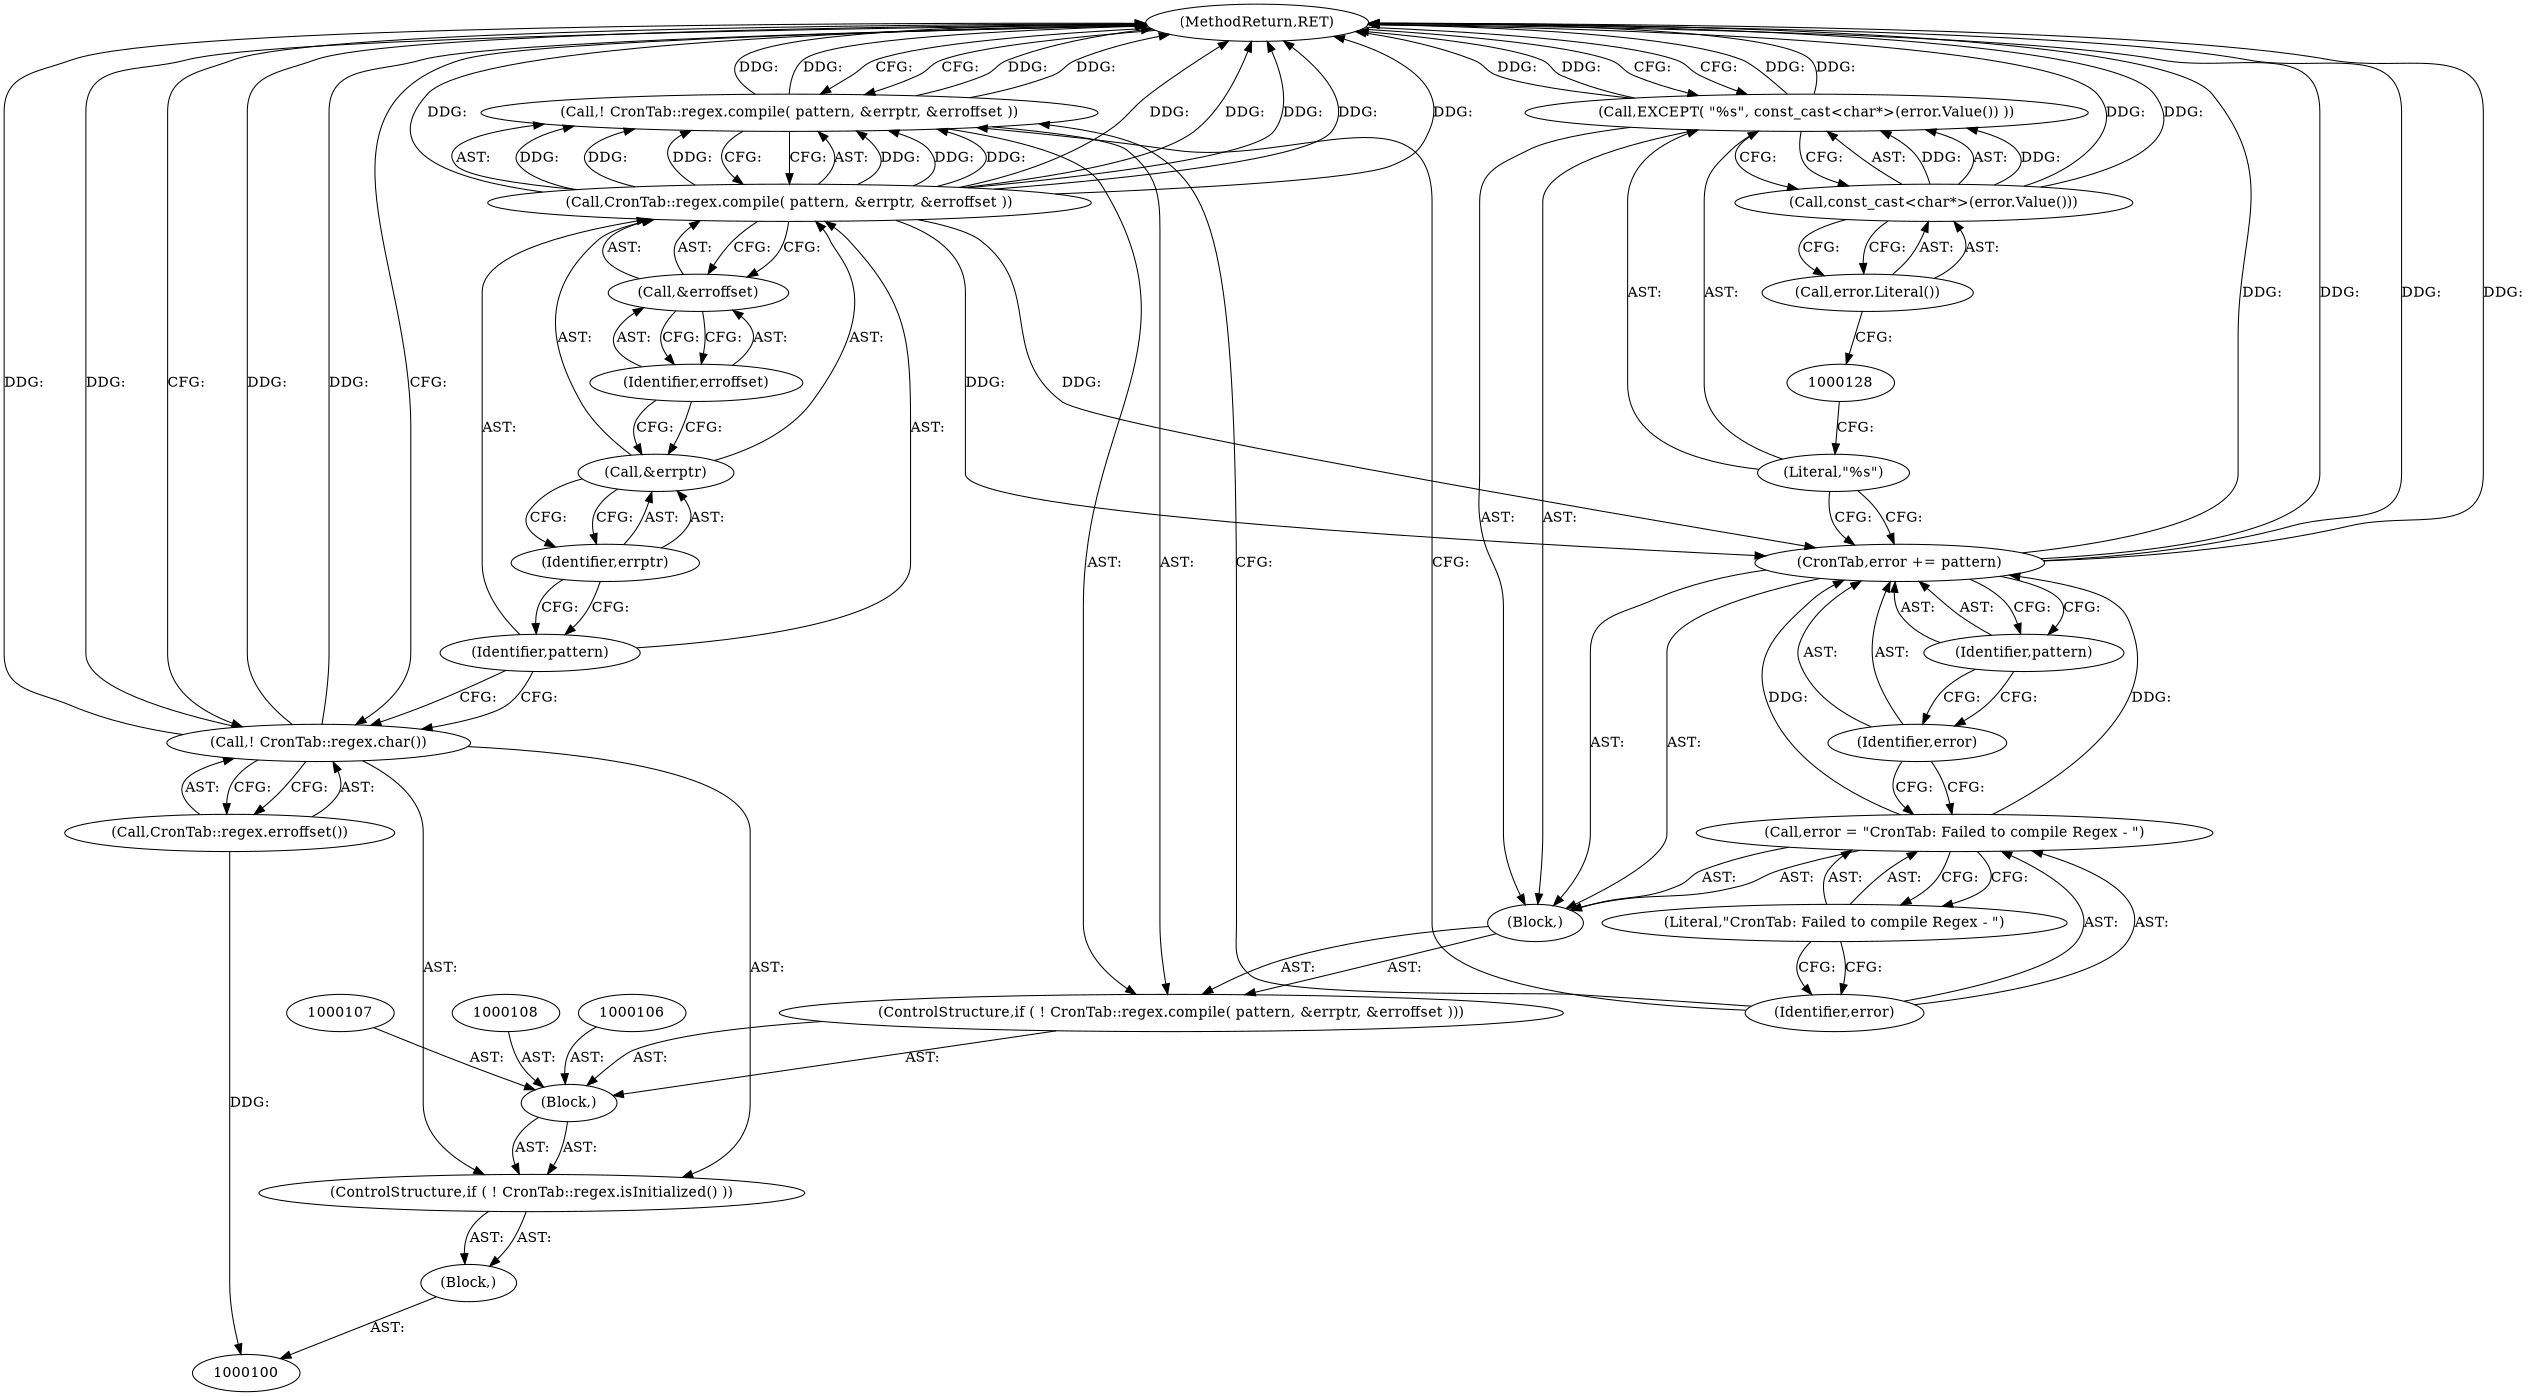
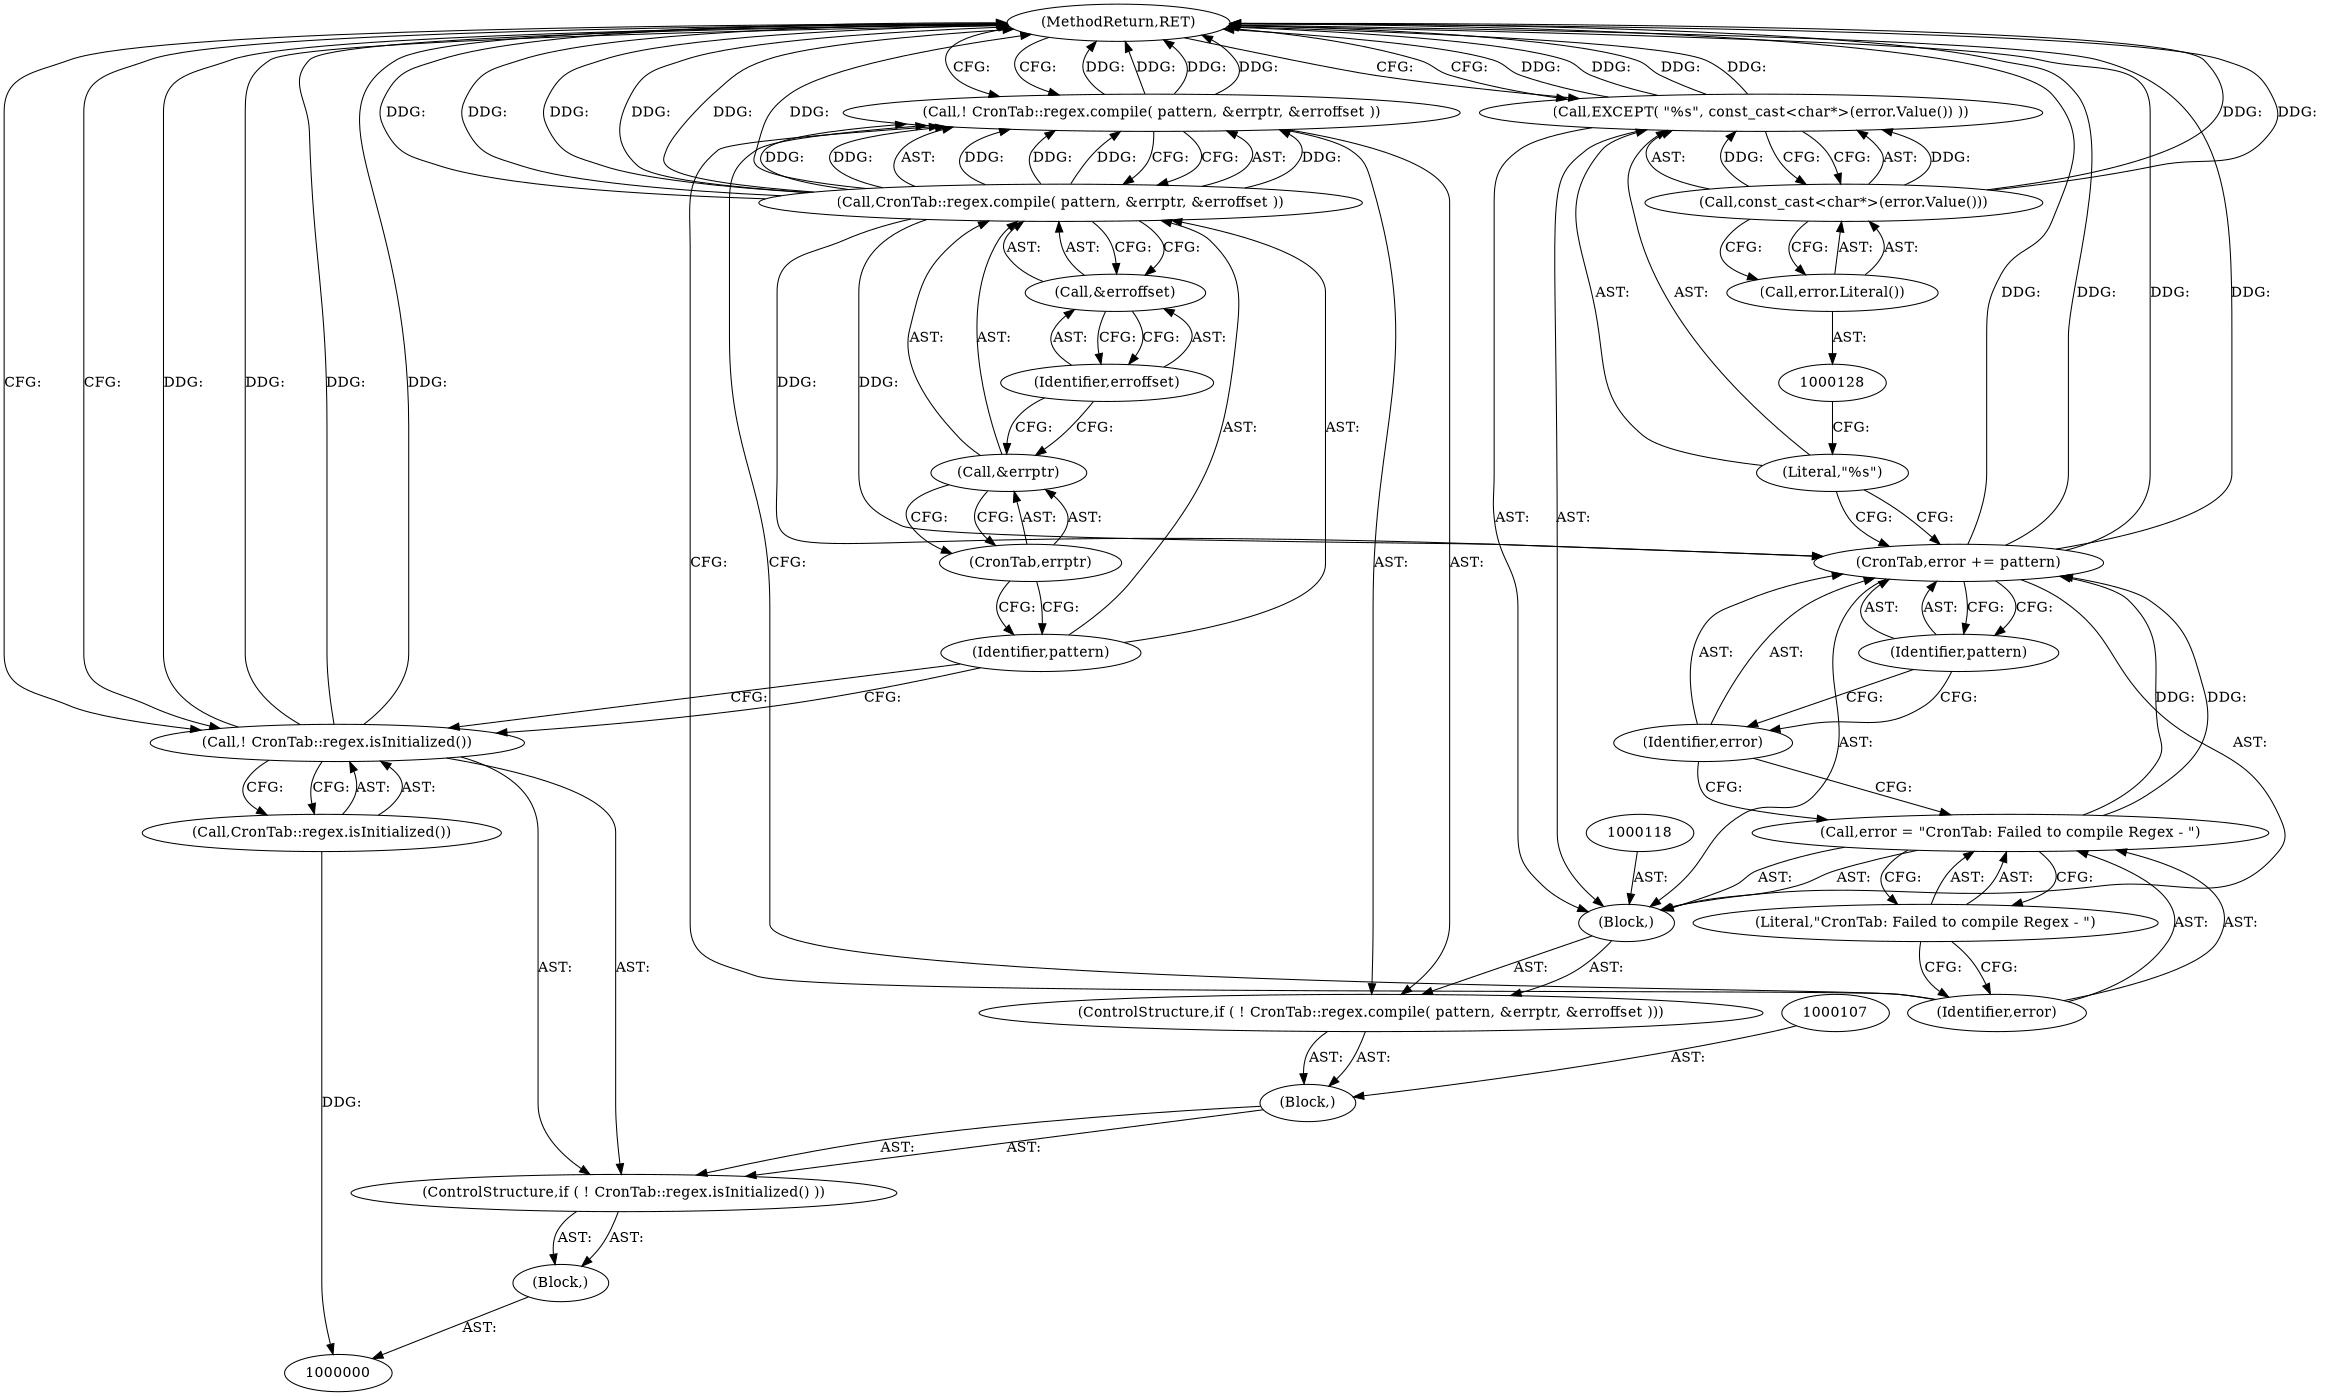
edge "(Call,error.Literal())" -> "1000128": label "CFG: " -> "AST: "
node "(Identifier,errptr)": label "(Identifier,errptr)" -> "(CronTab,errptr)"
node "(Call,! CronTab::regex.char())": label "(Call,! CronTab::regex.char())" -> "(Call,! CronTab::regex.isInitialized())"
node "(Call,CronTab::regex.erroffset())": label "(Call,CronTab::regex.erroffset())" -> "(Call,CronTab::regex.isInitialized())"
node "1000118": added
node "1000108": removed
node "1000106": removed
node "1000100": label "1000100" -> "1000000"
